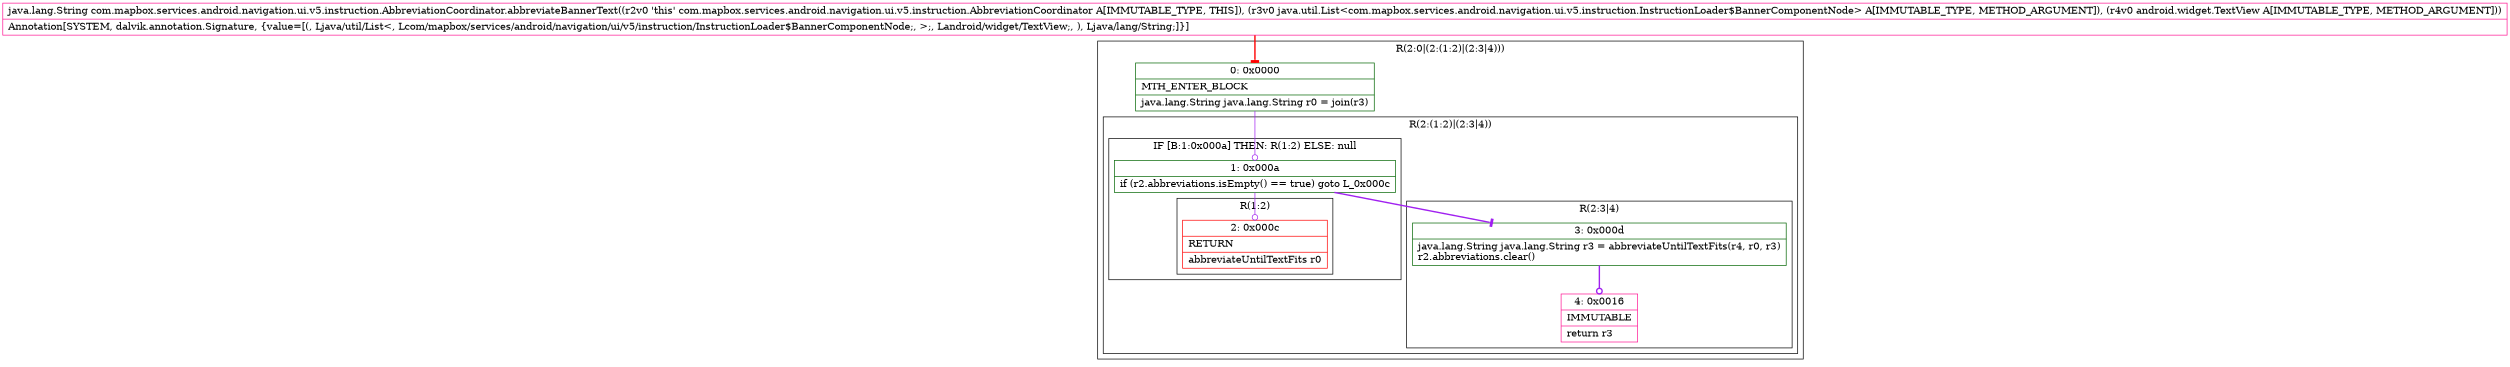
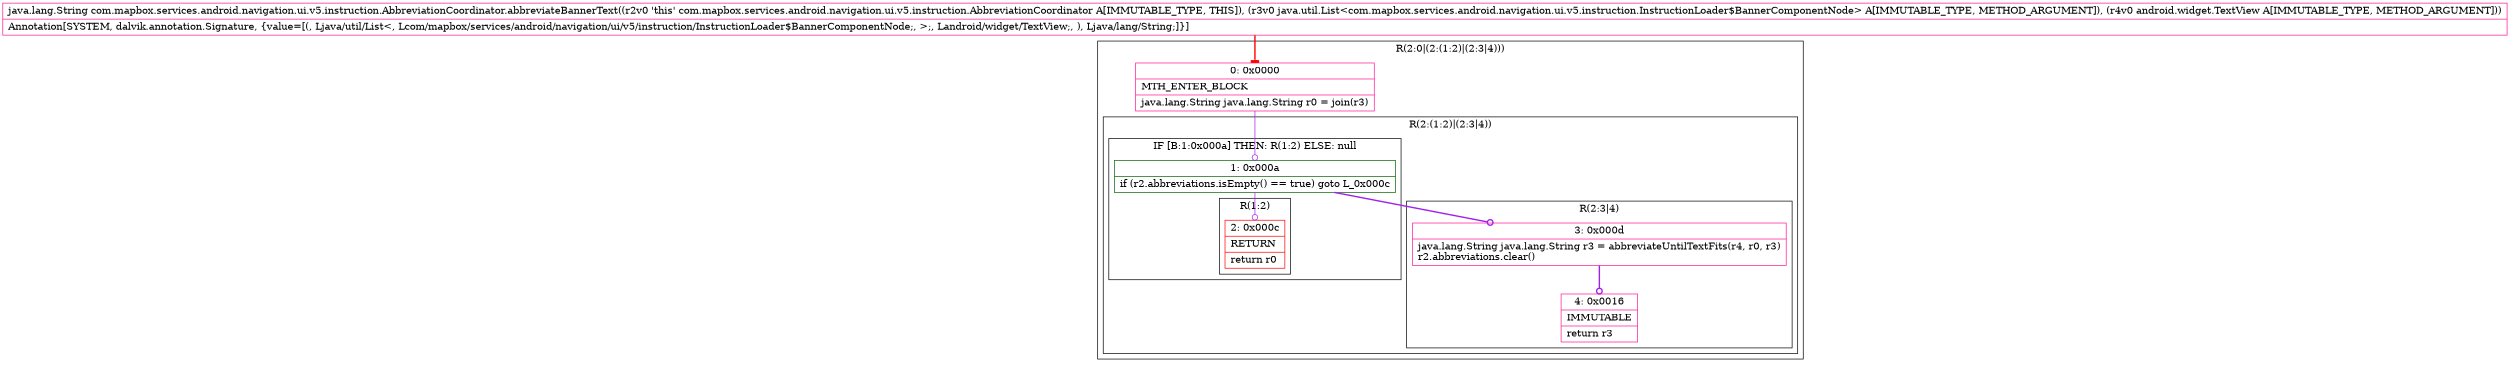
node "0: 0x0000": color darkgreen -> deeppink
edge "1: 0x000a" -> "3: 0x000d": arrowhead tee -> odot
node "3: 0x000d": color darkgreen -> deeppink
node "2: 0x000c": text "abbreviateUntilTextFits r0" -> "return r0"
